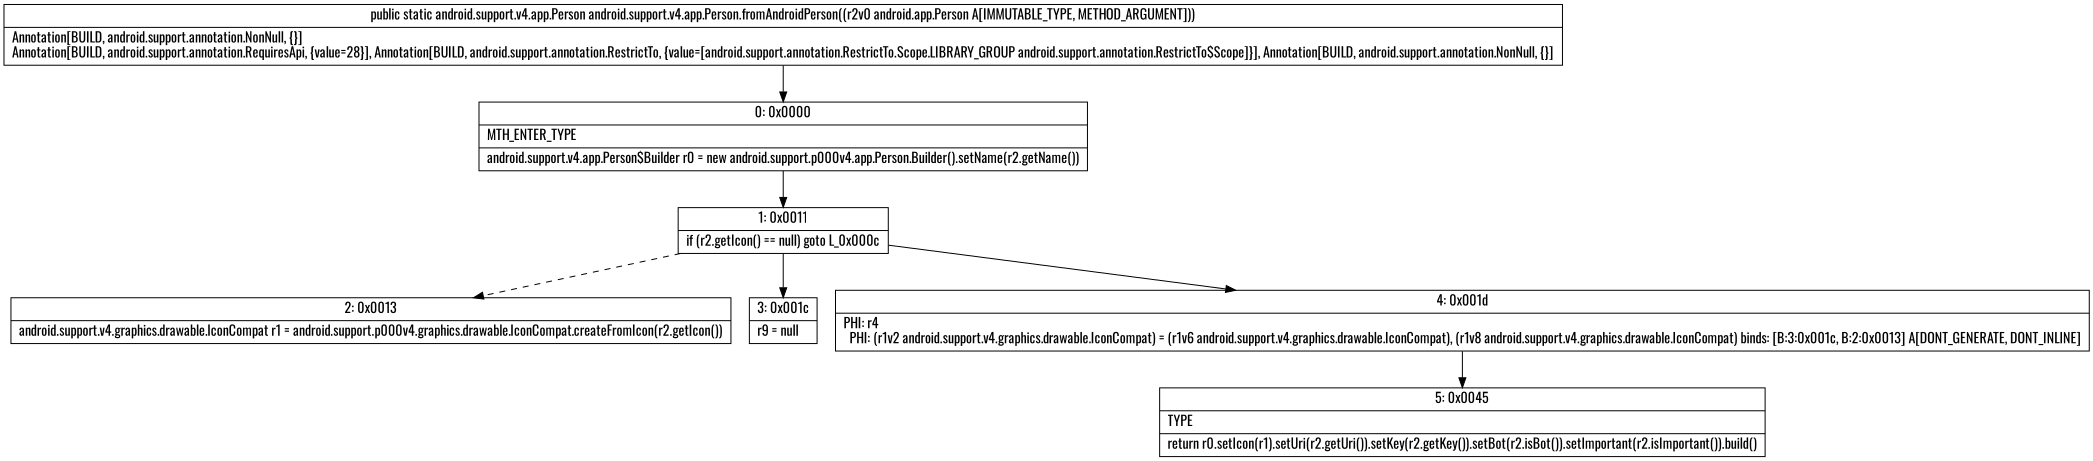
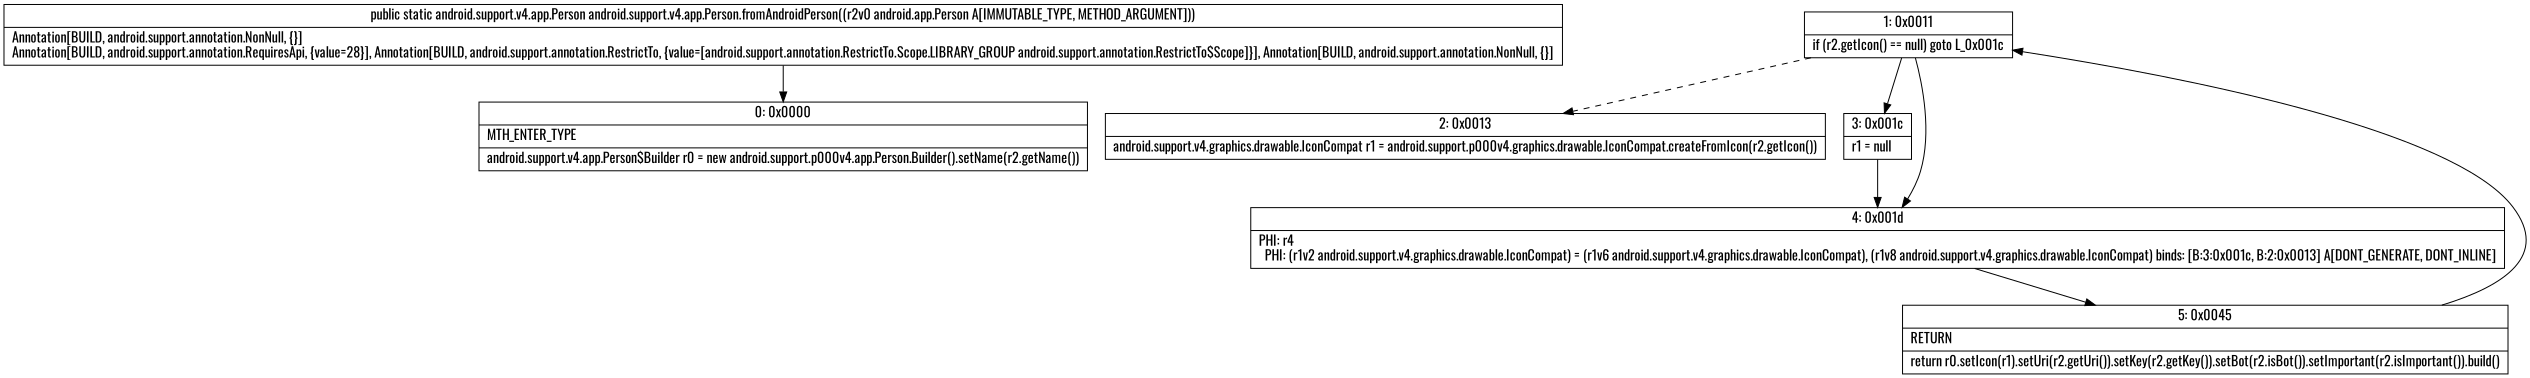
edge "3: 0x001c" -> "4: 0x001d": added
edge "0: 0x0000" -> "1: 0x0011": now "5: 0x0045" -> "1: 0x0011"
node "1: 0x0011": text "if (r2.getIcon() == null) goto L_0x000c" -> "if (r2.getIcon() == null) goto L_0x001c"
node "3: 0x001c": text "r9 = null" -> "r1 = null"
node "5: 0x0045": text "TYPE" -> "RETURN"
